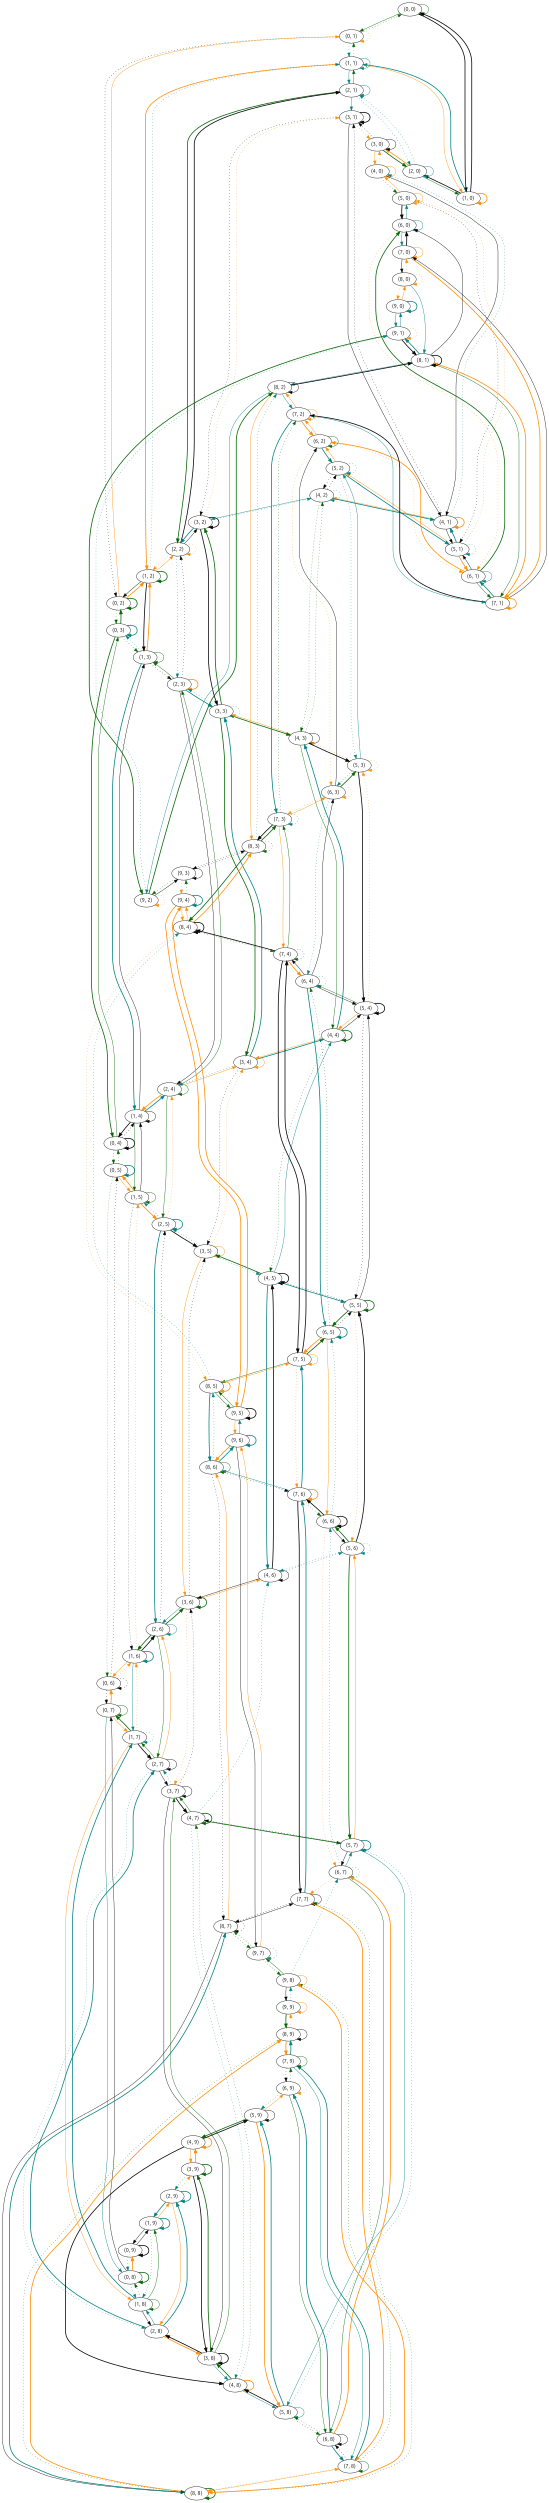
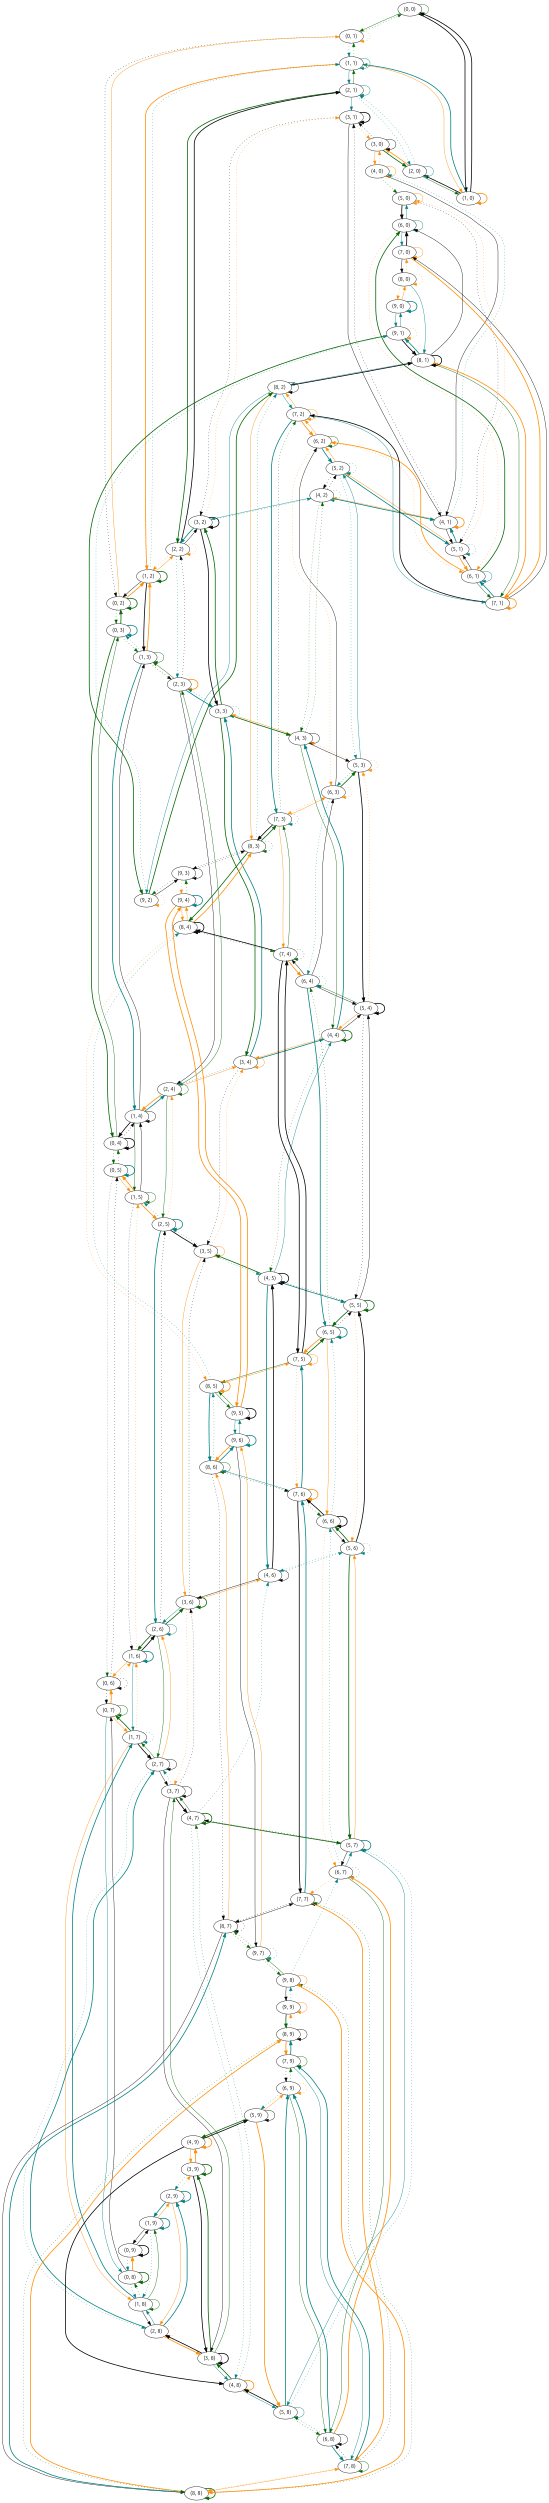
edge "(5, 0)" -> "(4, 0)": removed
edge "(4, 3)" -> "(5, 3)": style bold -> solid
edge "(9, 5)" -> "(9, 6)": color darkorange -> teal
edge "(5, 8)" -> "(5, 9)": now "(5, 8)" -> "(6, 9)"
